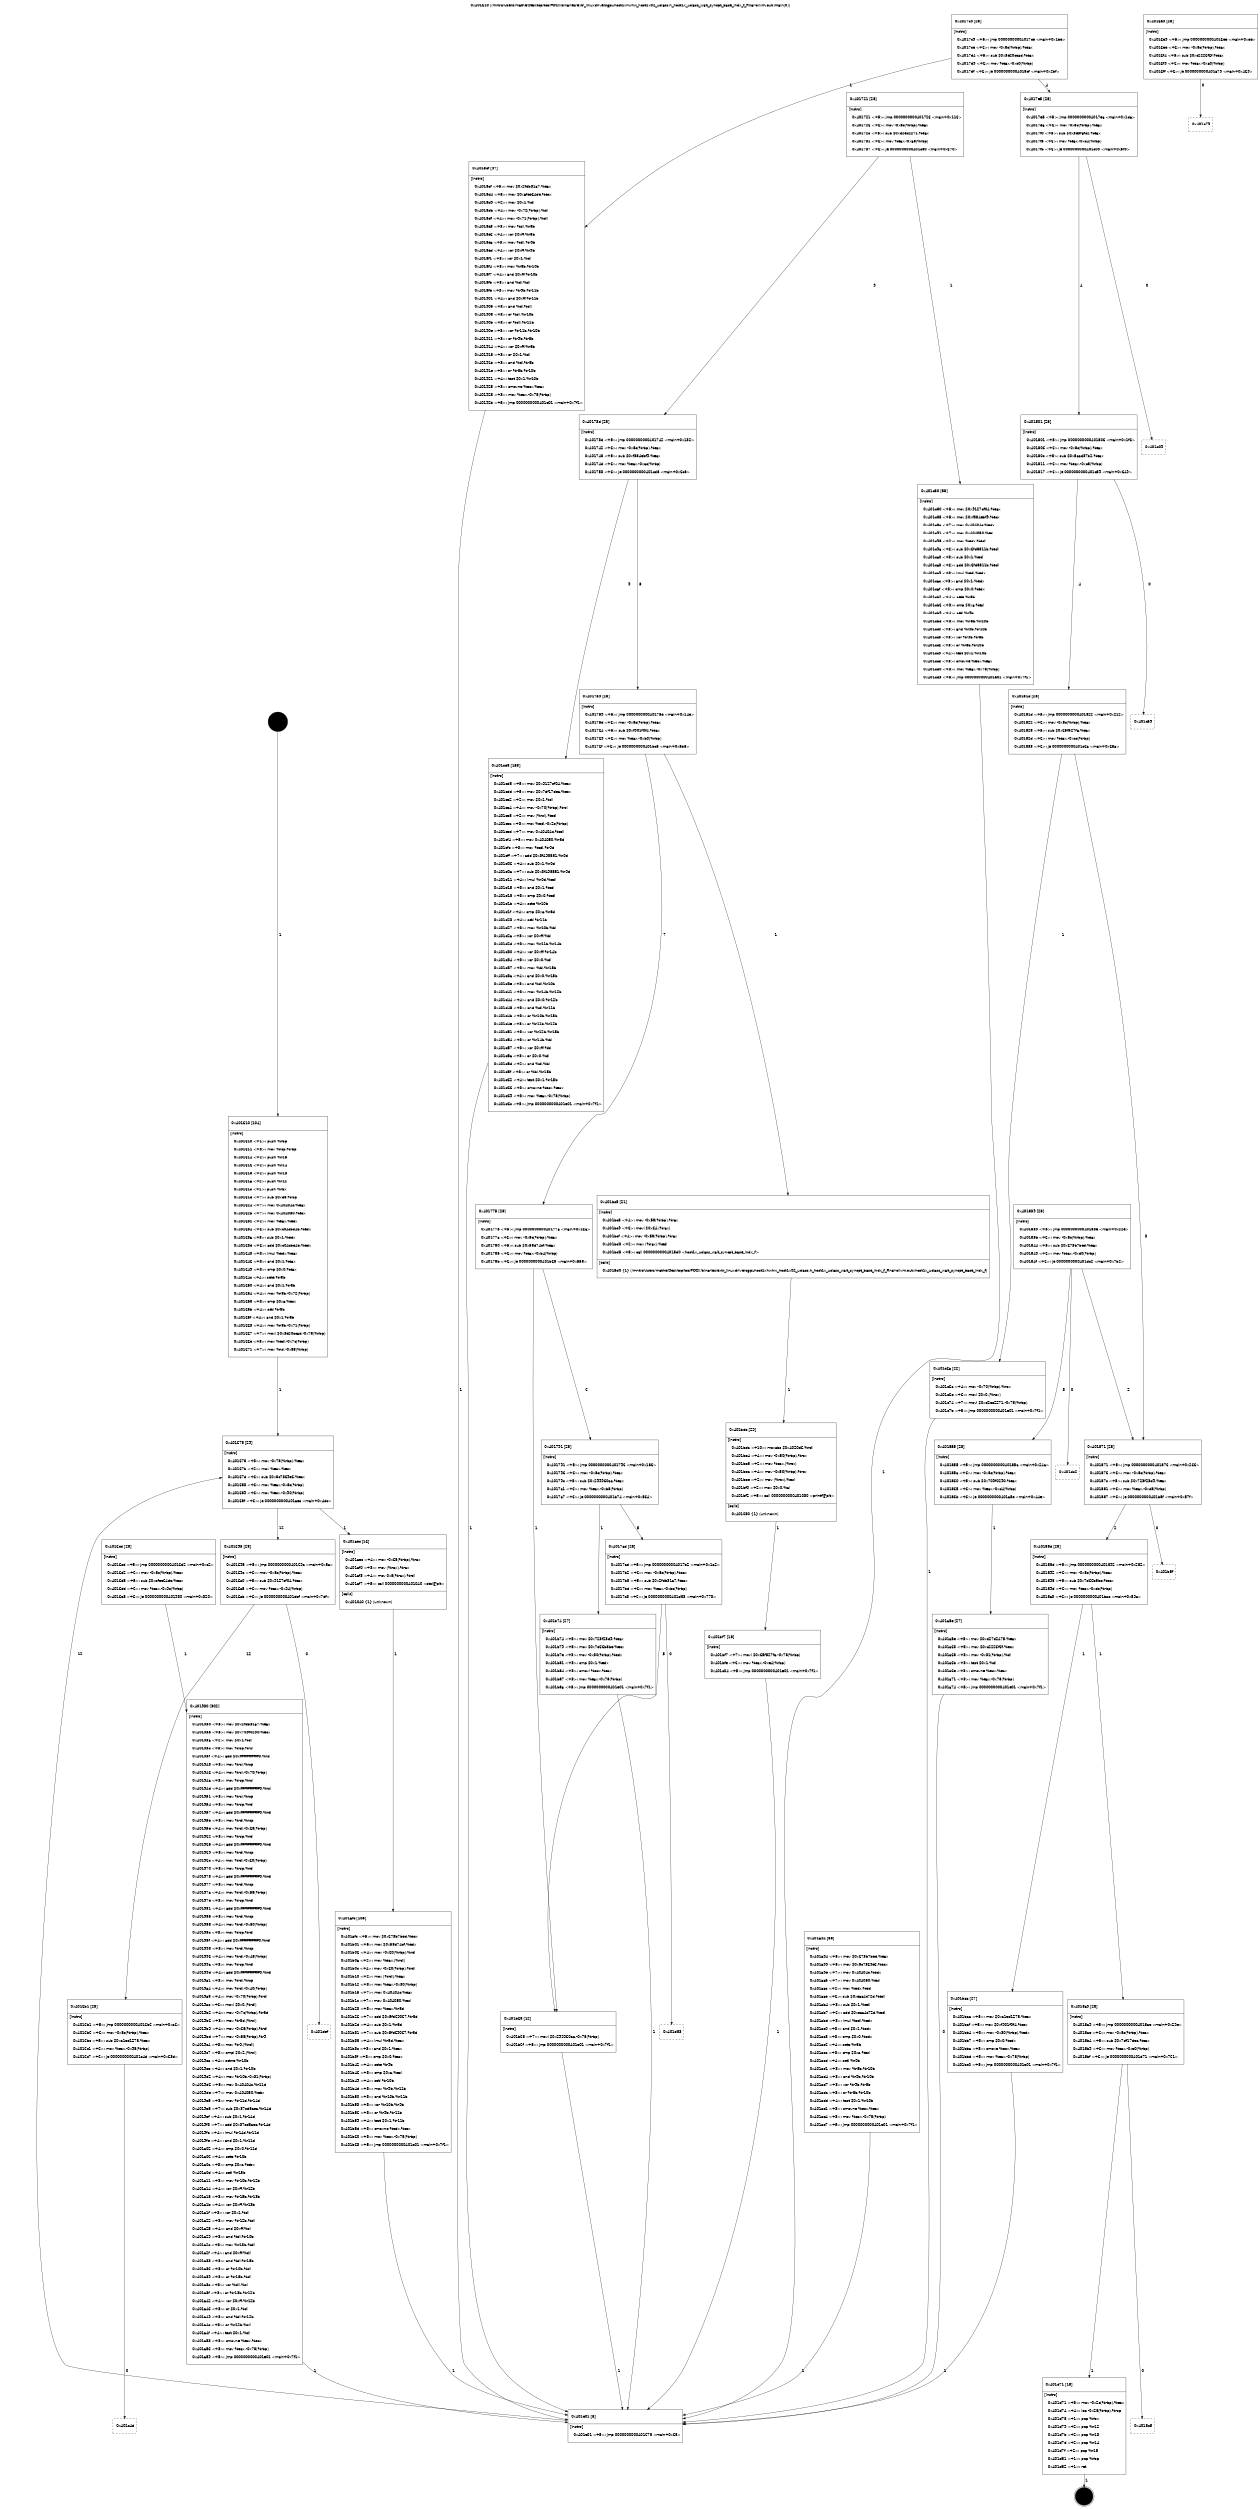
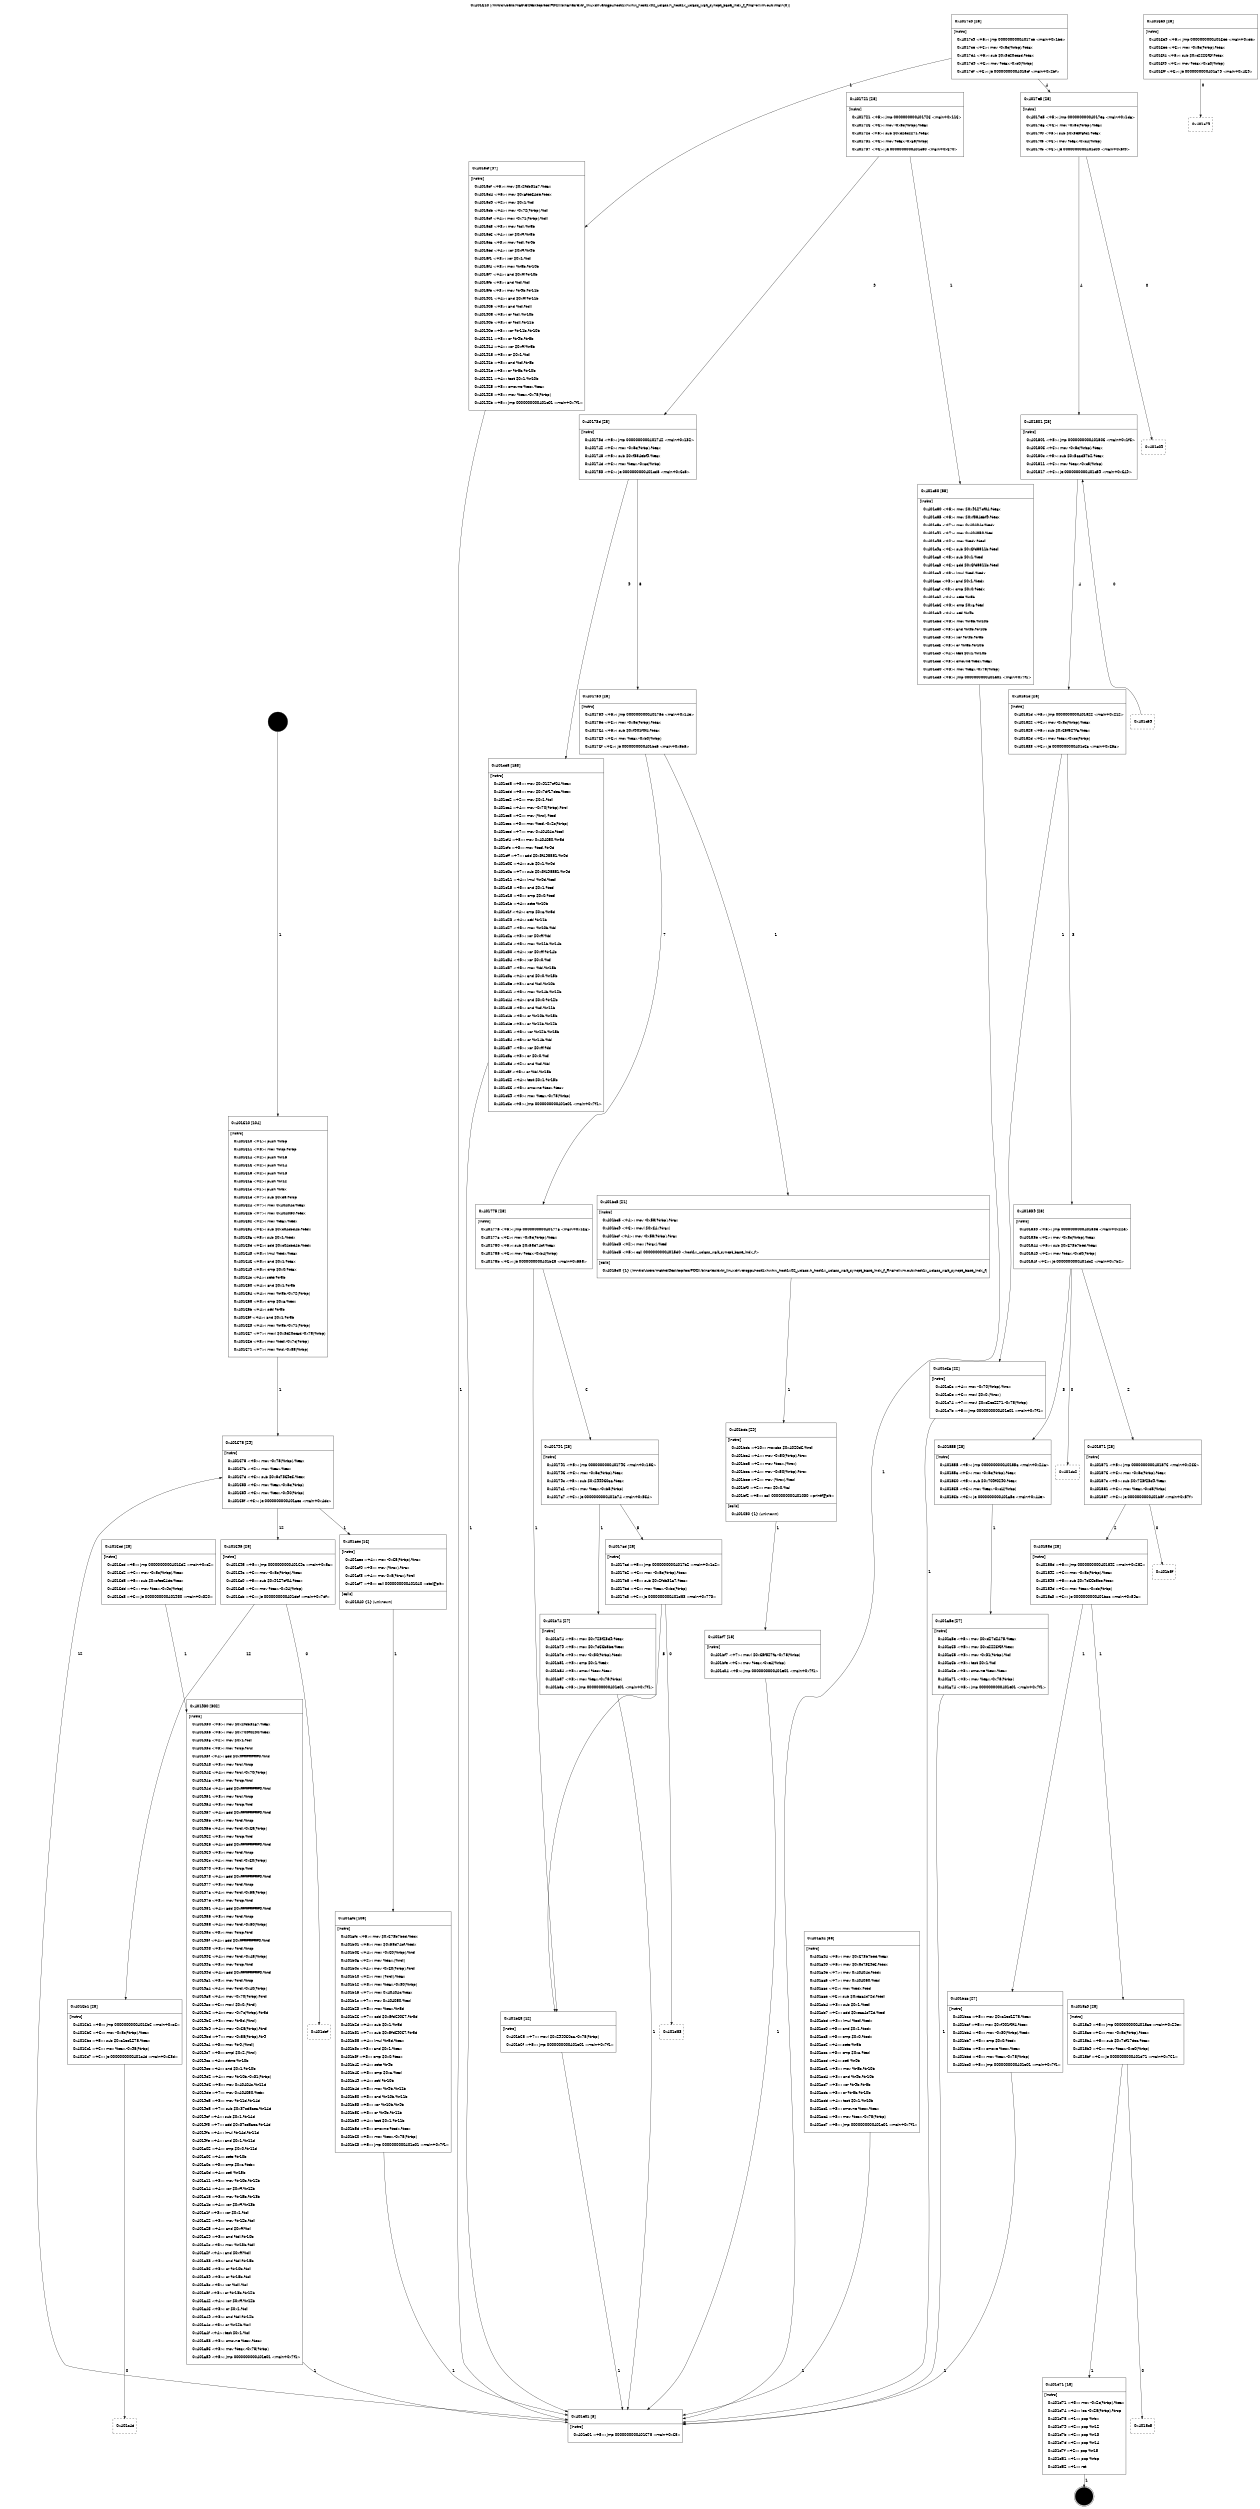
edge "0x401801 [28]" -> "0x401c59": reversed
edge "0x40181d [28]" -> "0x401871 [28]": now "0x40181d [28]" -> "0x401839 [28]"
edge "0x401a5e [27]" -> "0x401e01 [5]": label " 0" -> " 1"
